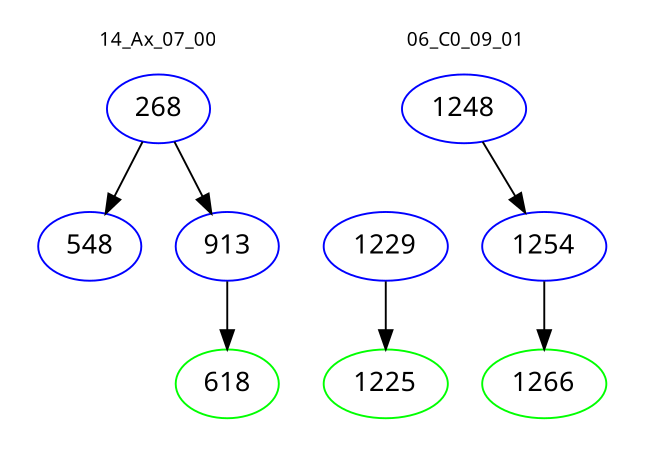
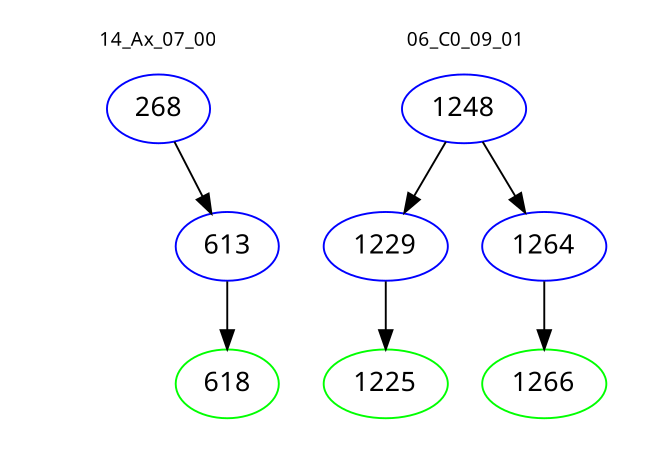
edge "1248" -> "1229": added
node "548": removed
node "913": label "913" -> "613"
node "1254": label "1254" -> "1264"
